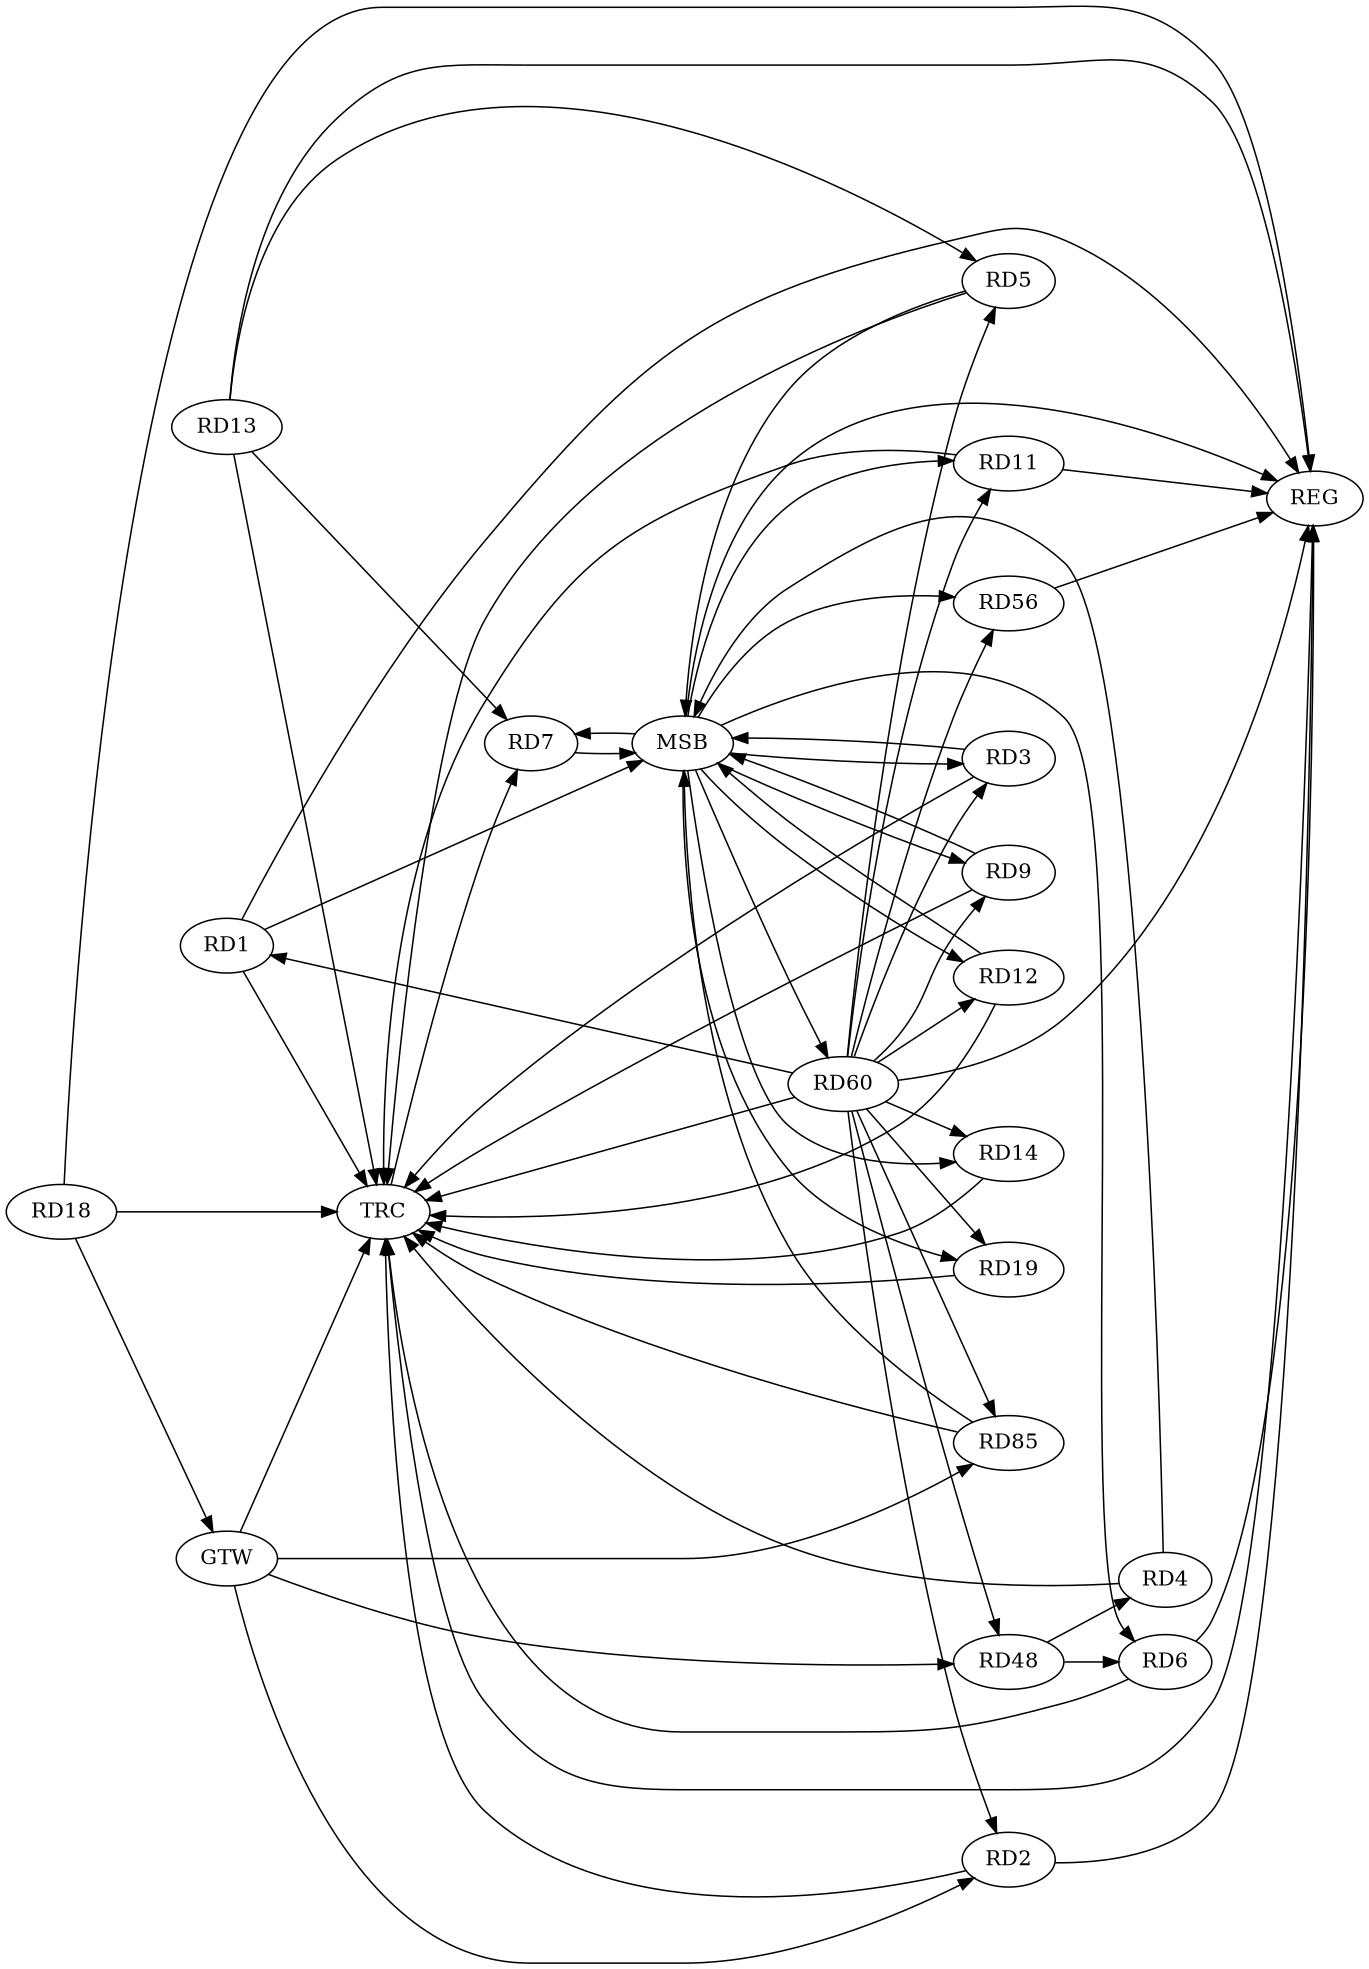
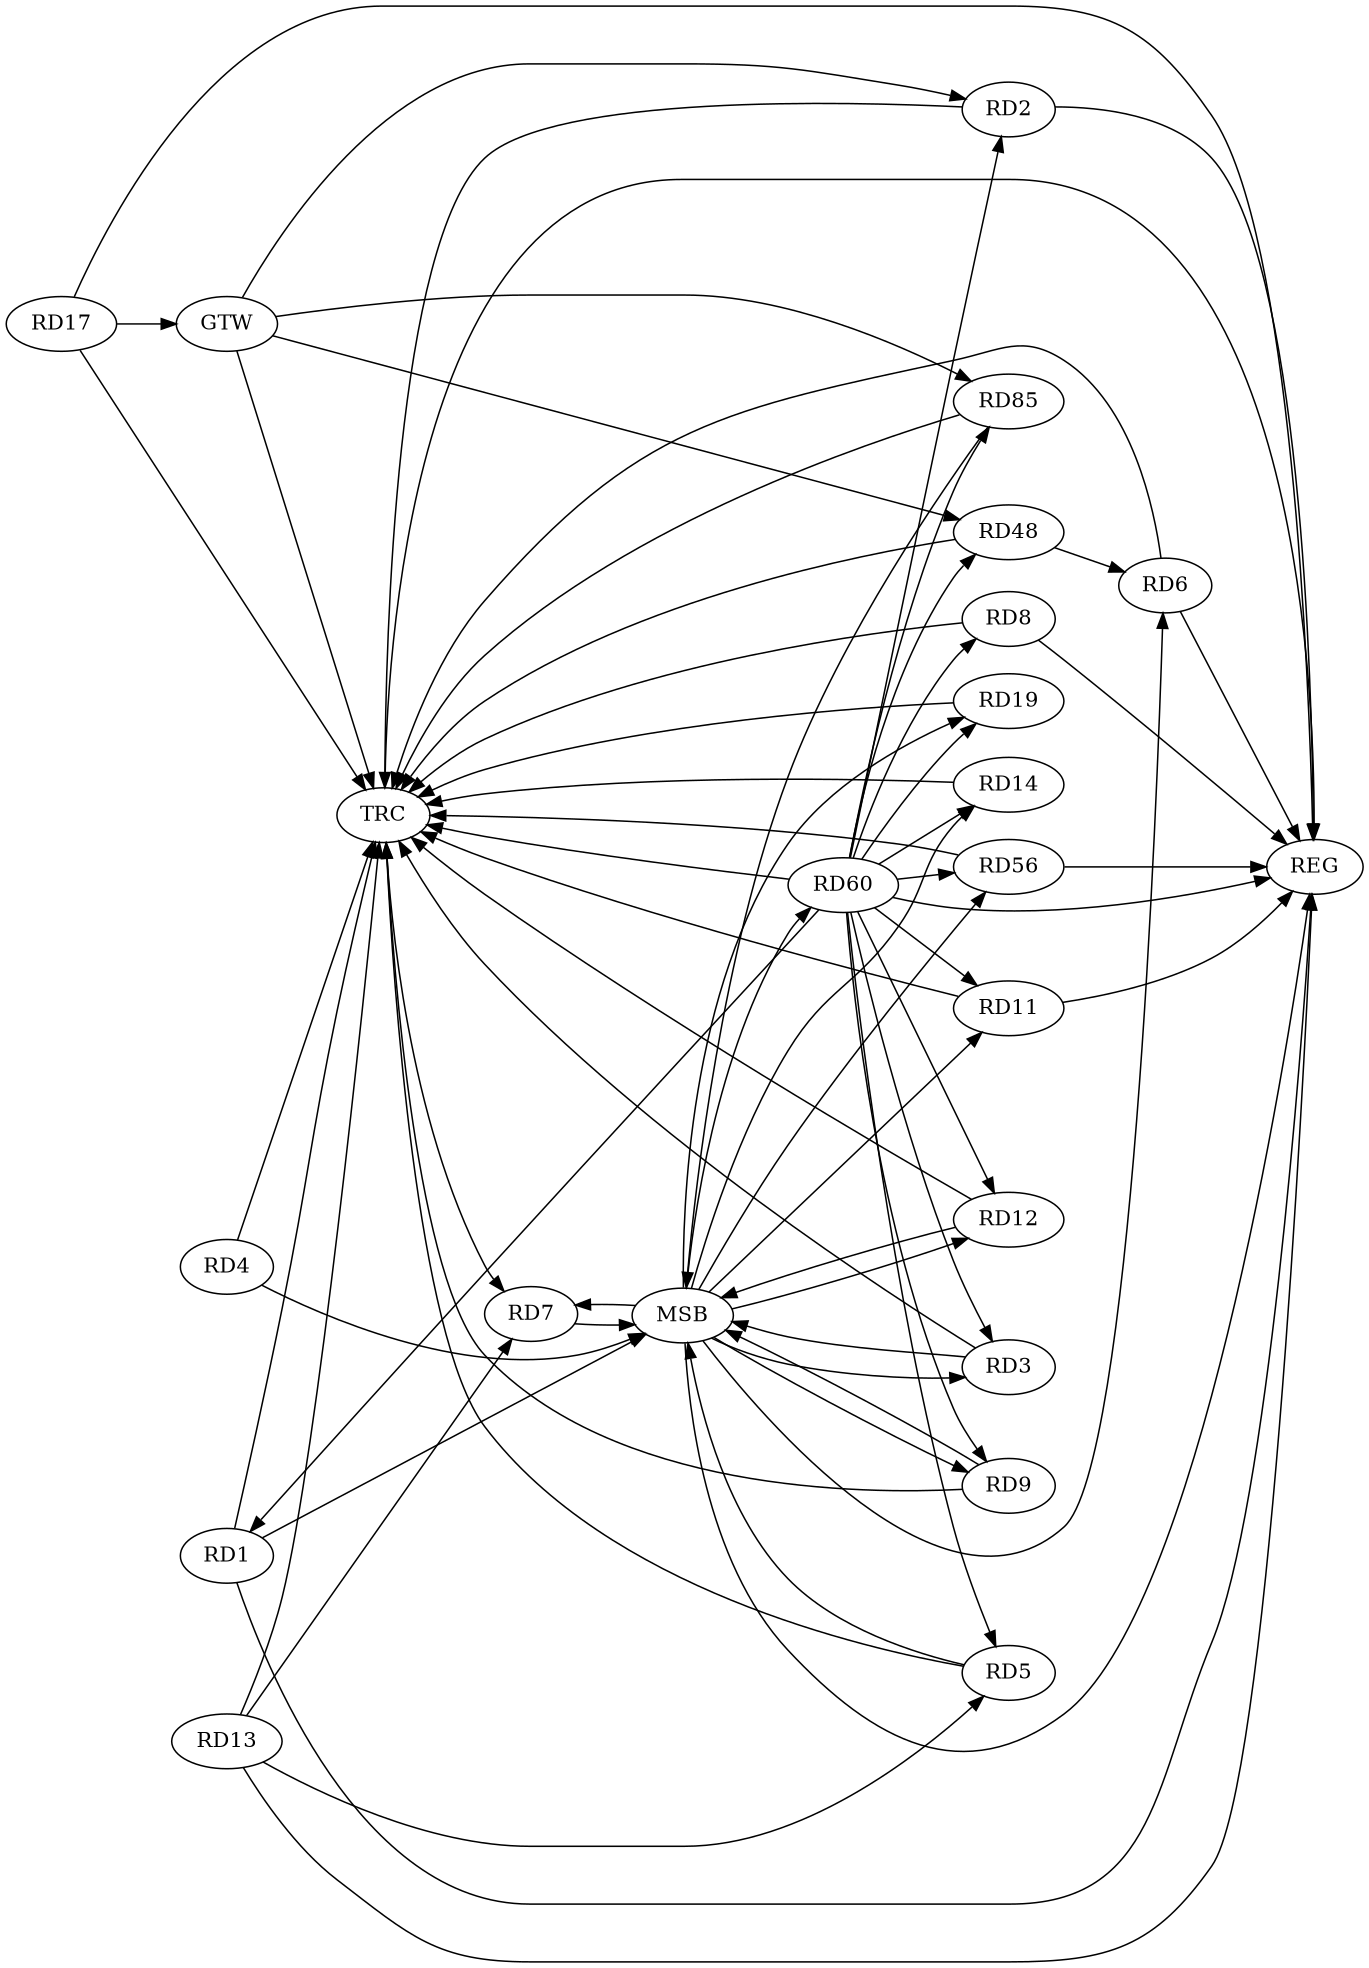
node "RD8": added
edge "RD56" -> "TRC": added
node "RD18": label "RD18" -> "RD17"
edge "RD48" -> "RD4": now "RD48" -> "TRC"
